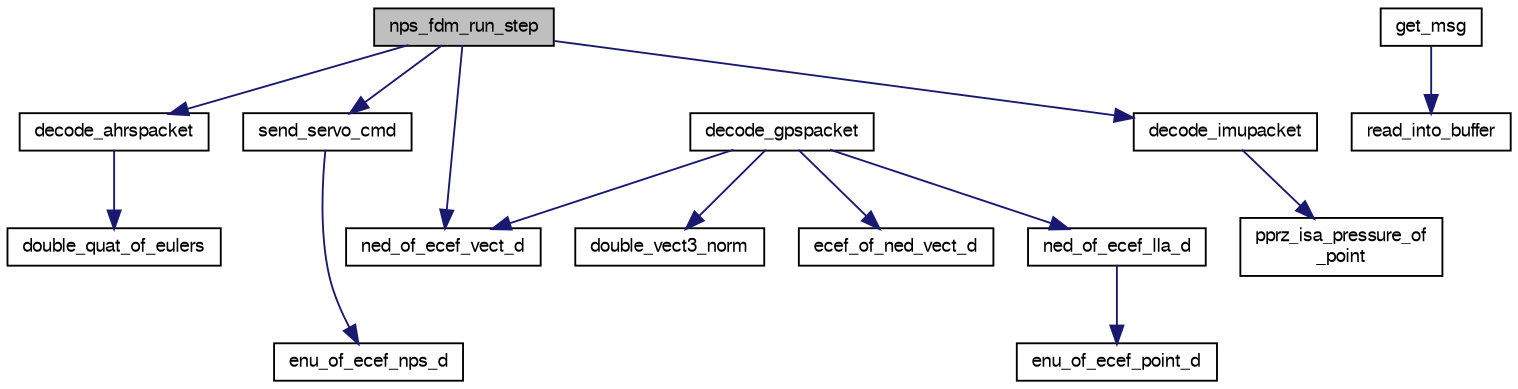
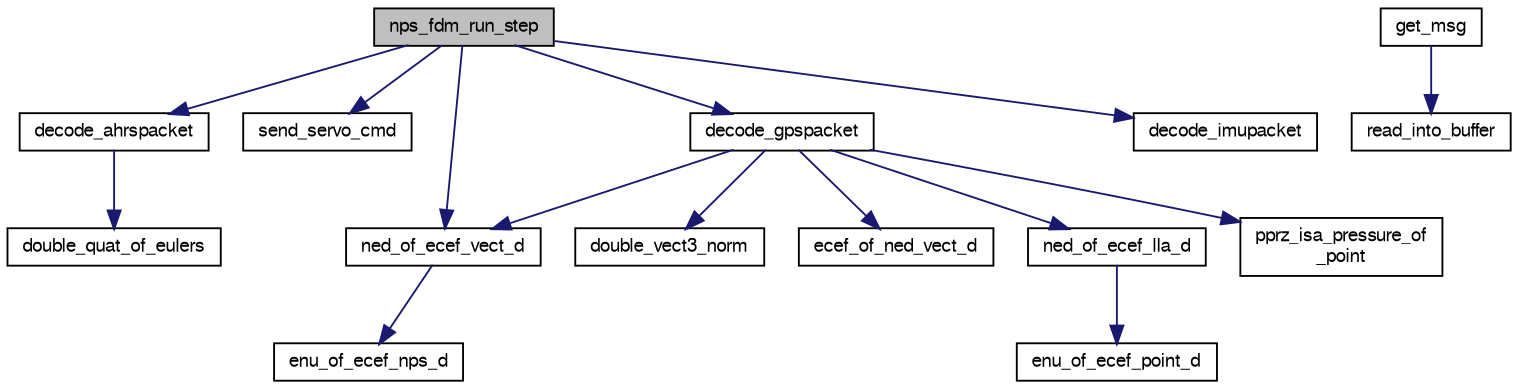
edge "nps_fdm_run_step" -> "decode_gpspacket": added
edge "decode_imupacket" -> "pprz_isa_pressure_of _point": now "decode_gpspacket" -> "pprz_isa_pressure_of _point"
edge "send_servo_cmd" -> "enu_of_ecef_nps_d": now "ned_of_ecef_vect_d" -> "enu_of_ecef_nps_d"
